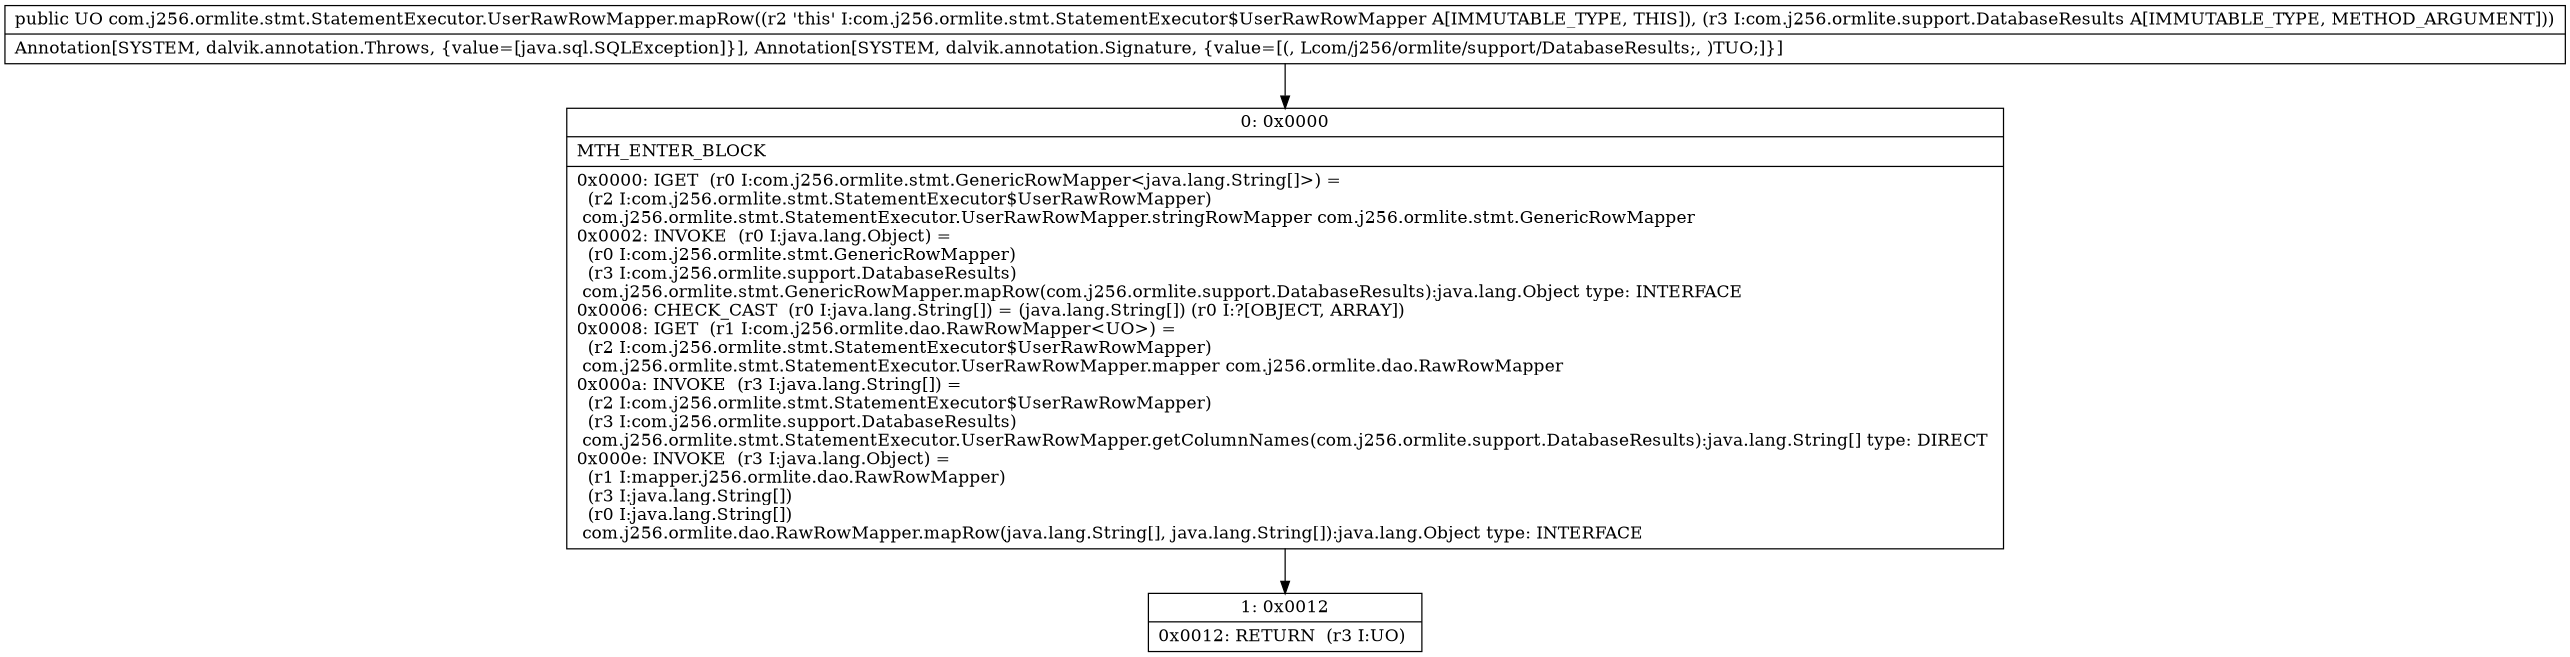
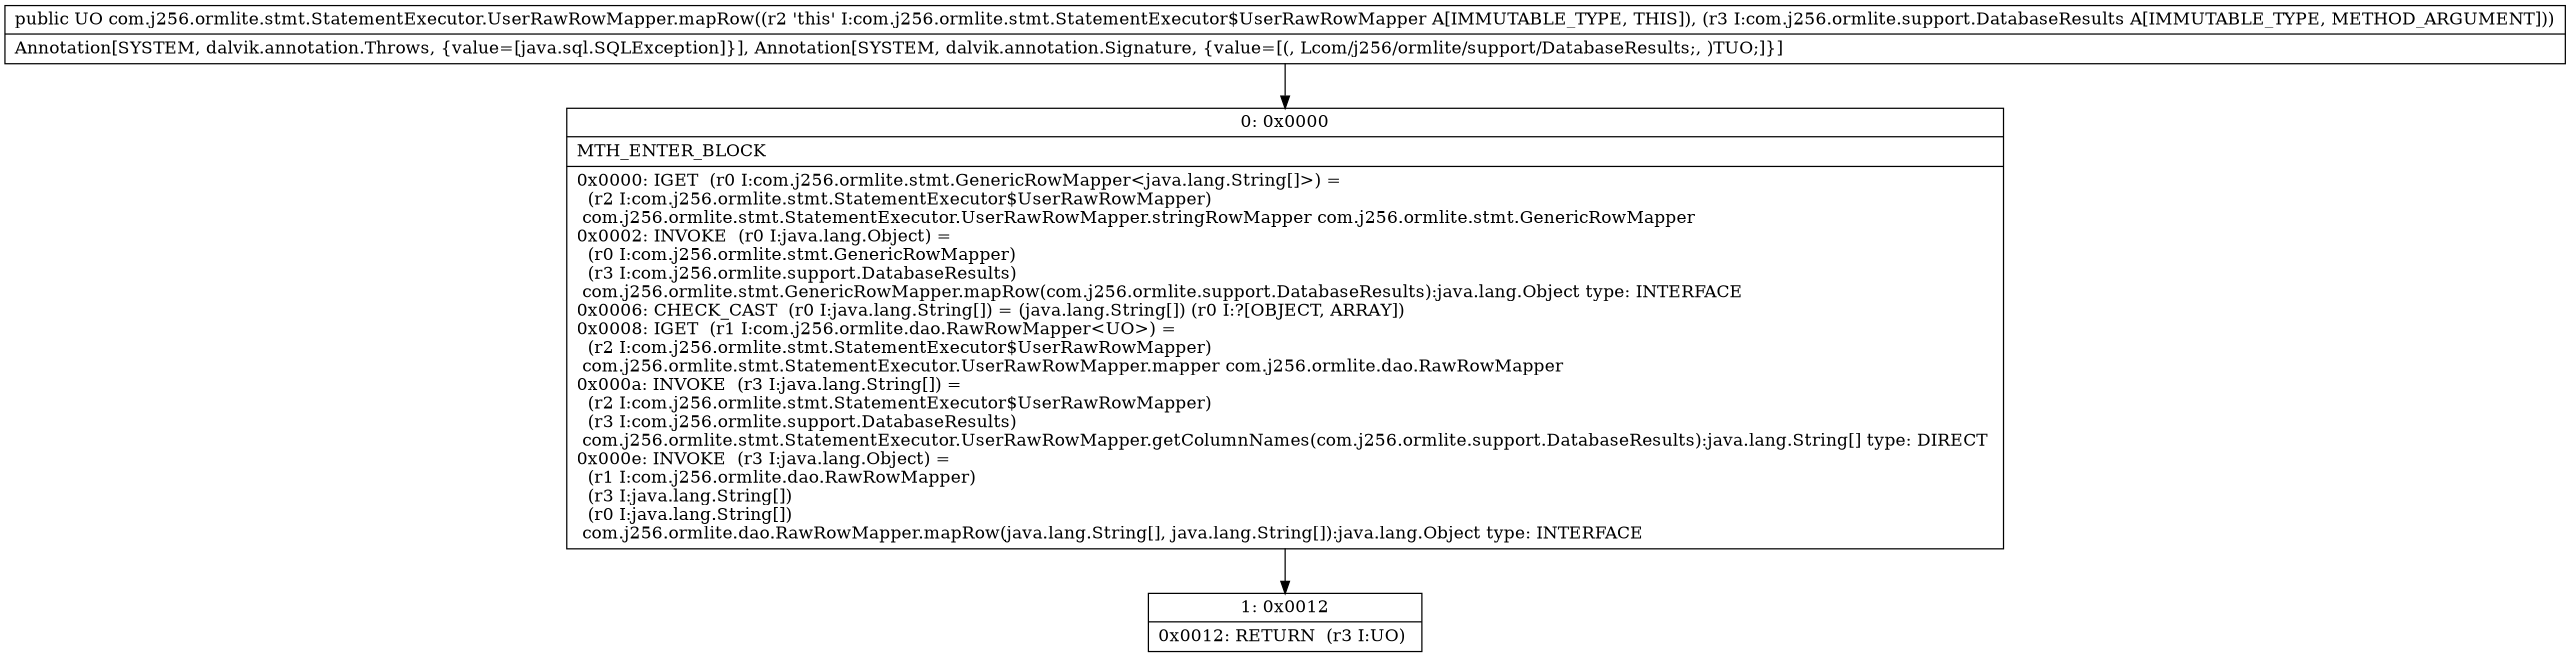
node "0: 0x0000": text "(r1 I:mapper.j256.ormlite.dao.RawRowMapper)" -> "(r1 I:com.j256.ormlite.dao.RawRowMapper)"
